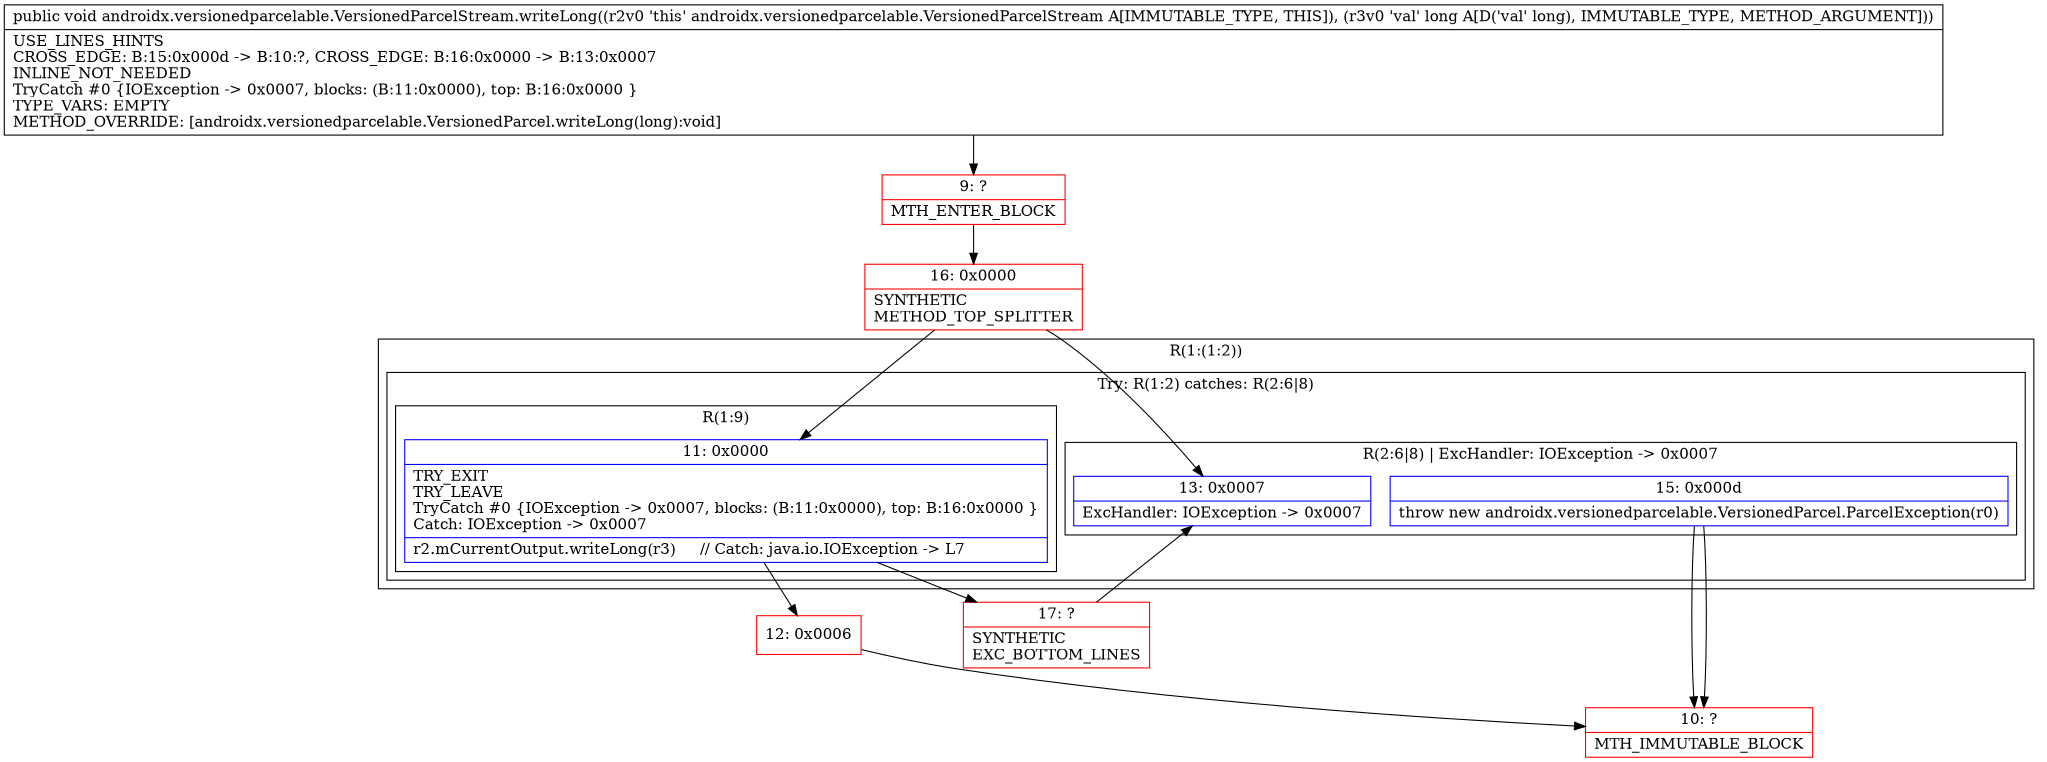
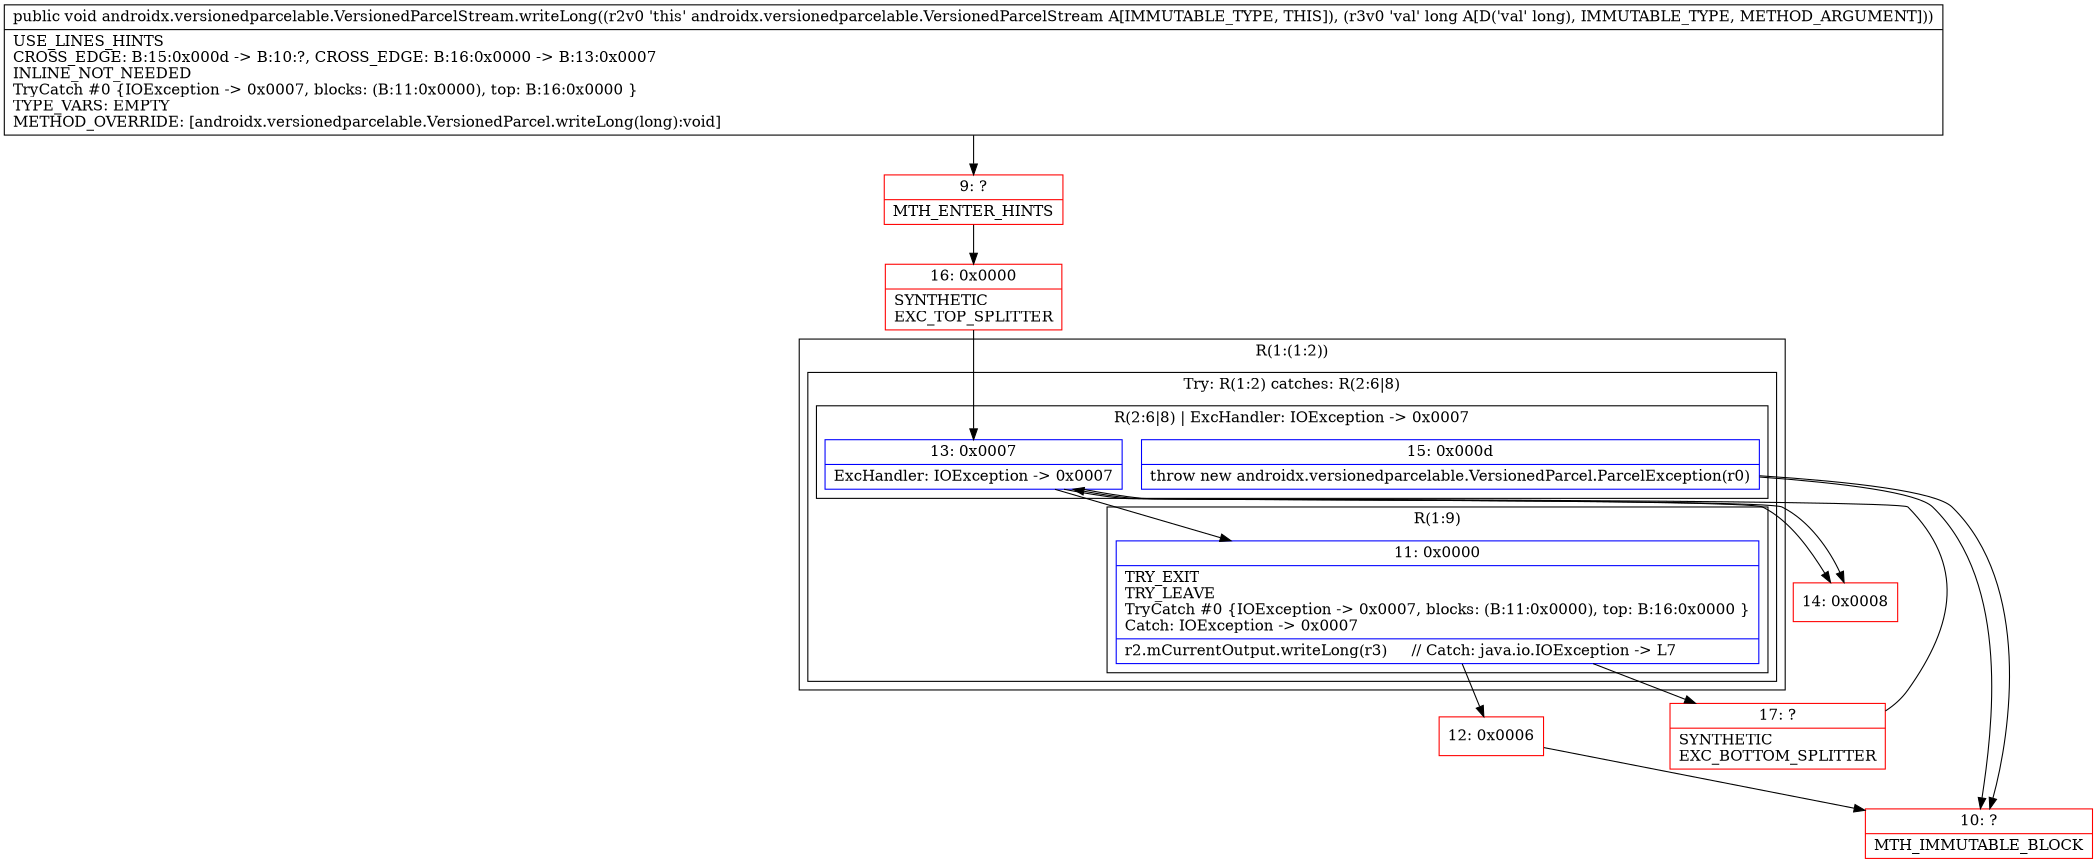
node "9: ?": text "MTH_ENTER_BLOCK" -> "MTH_ENTER_HINTS"
node "16: 0x0000": text "METHOD_TOP_SPLITTER" -> "EXC_TOP_SPLITTER"
edge "16: 0x0000" -> "11: 0x0000": now "13: 0x0007" -> "11: 0x0000"
node "14: 0x0008": added
node "17: ?": text "EXC_BOTTOM_LINES" -> "EXC_BOTTOM_SPLITTER"
